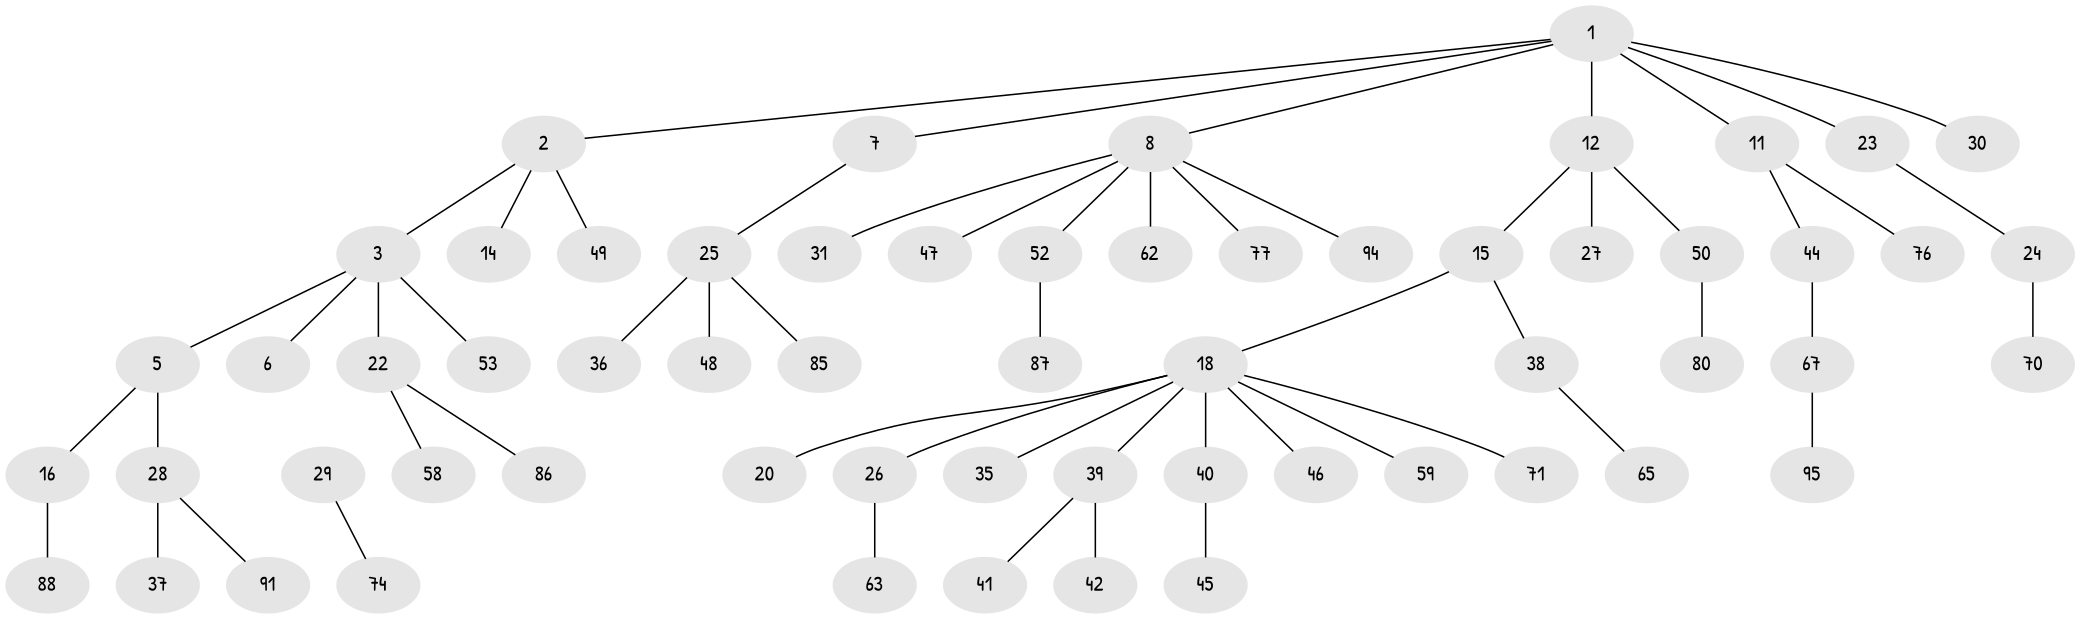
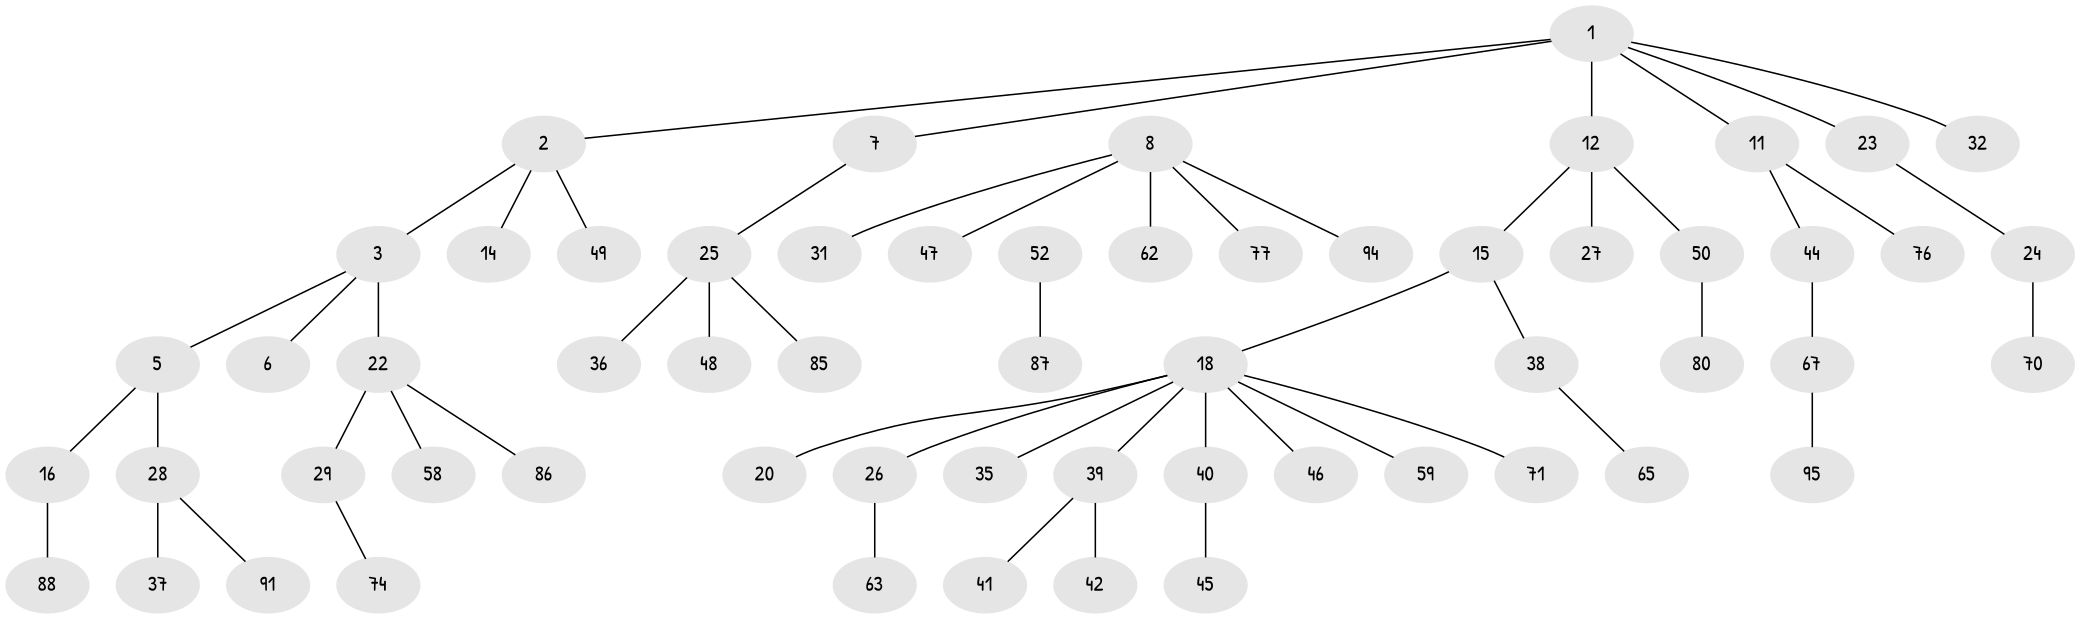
edge "1" -- "8": removed
node "30": label "30" -> "32"
edge "8" -- "52": removed
node "53": removed
edge "22" -- "29": added
